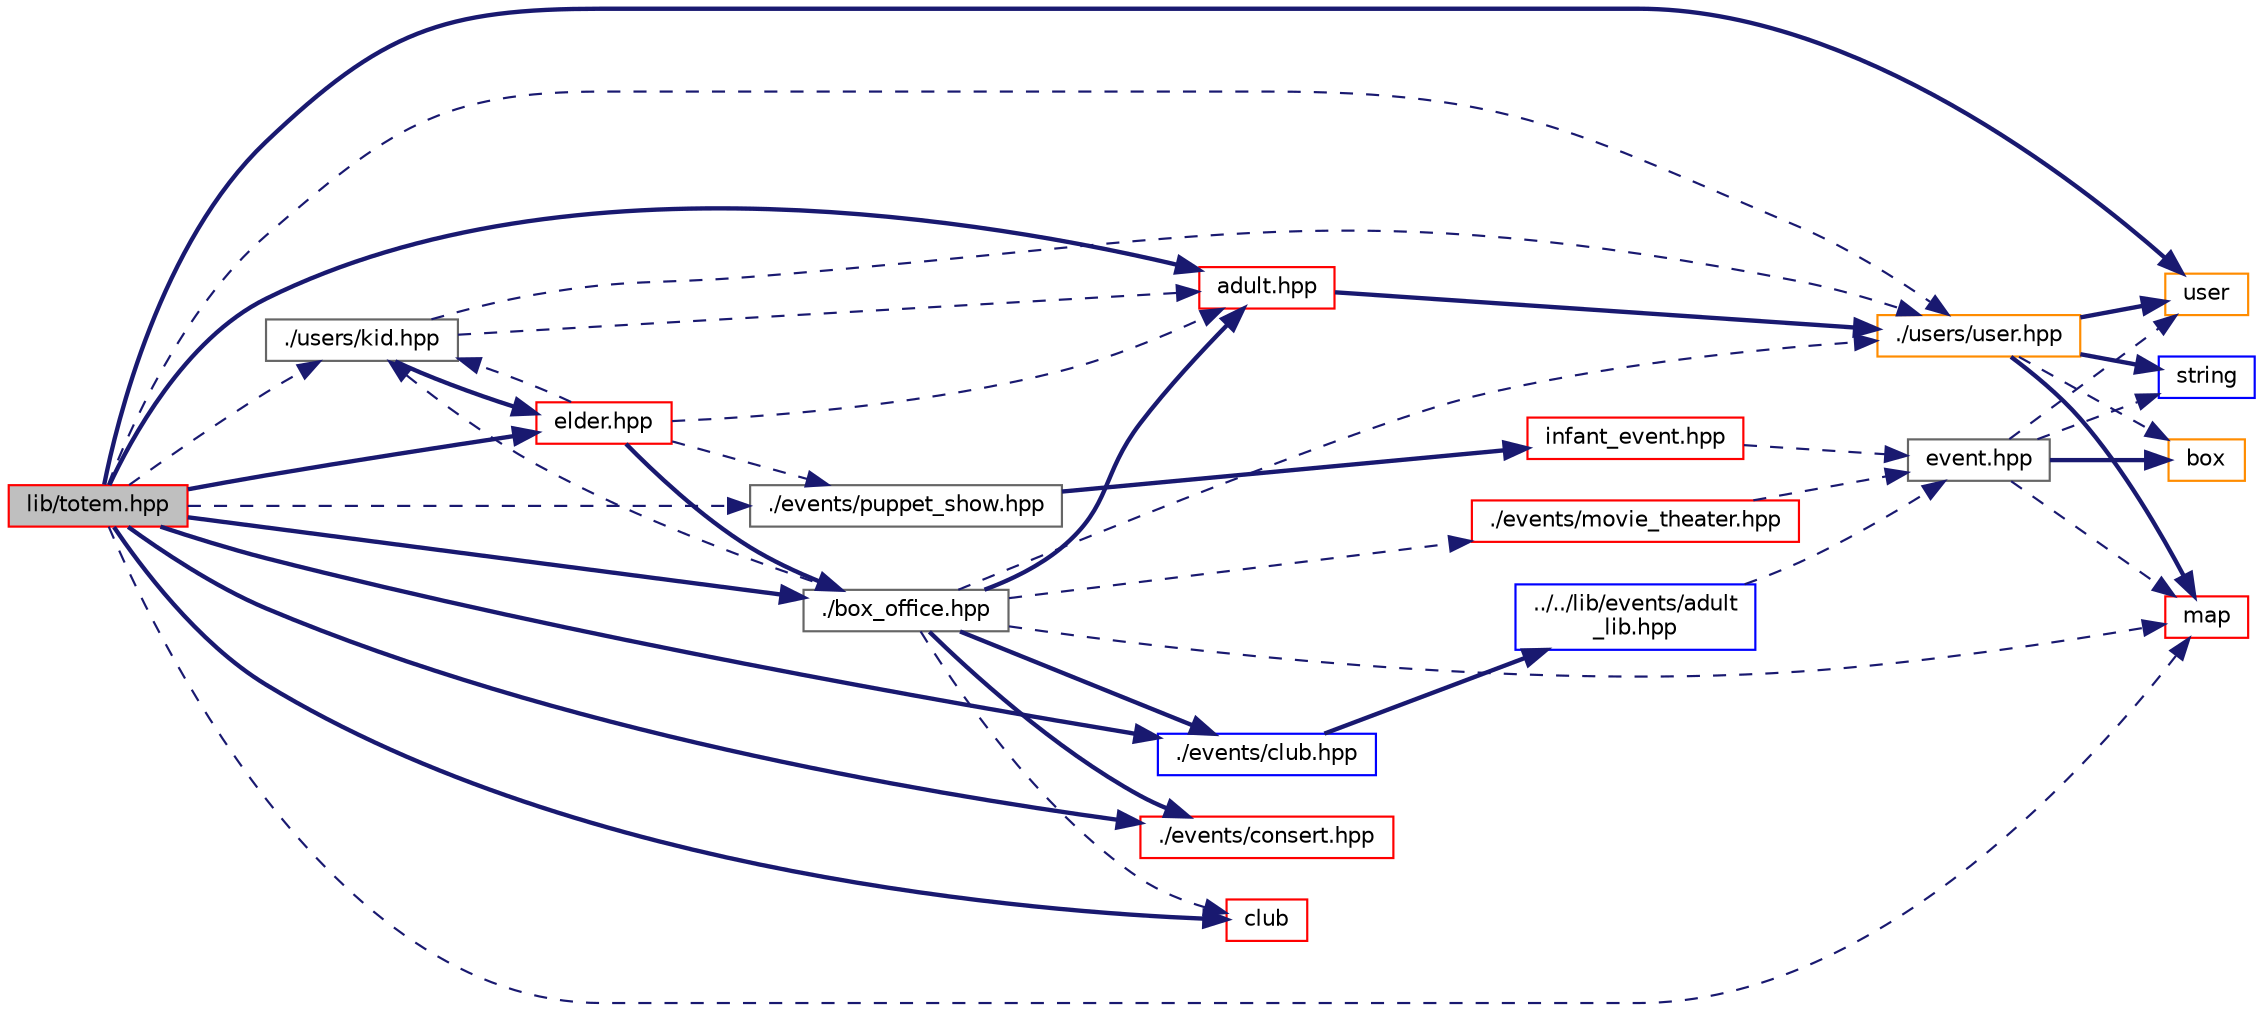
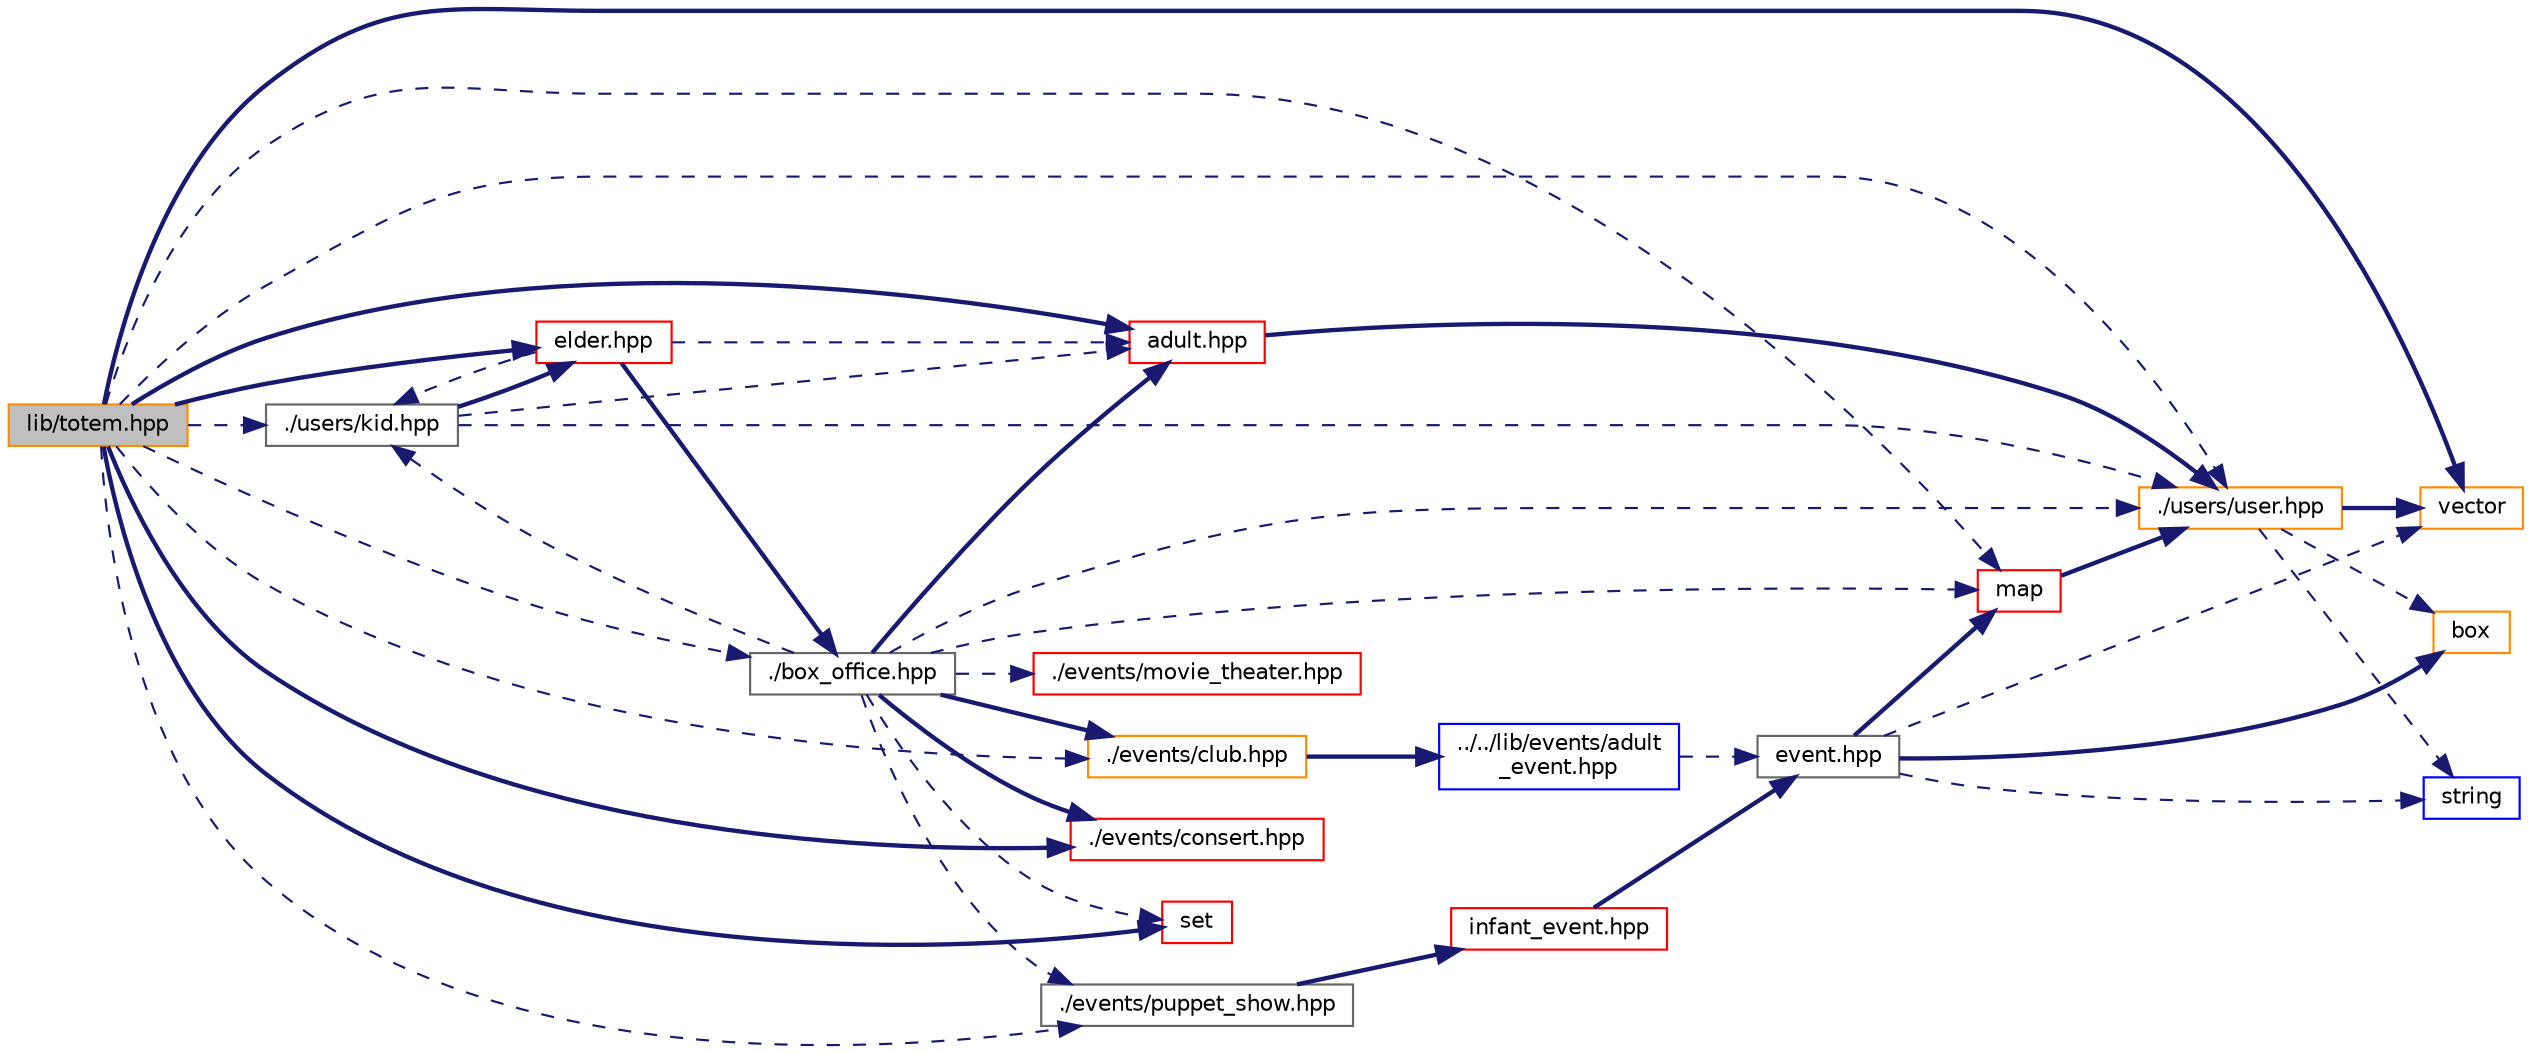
node "user": label "user" -> "vector"
edge "./users/user.hpp" -> "string": style bold -> dashed
edge "./users/user.hpp" -> "map": reversed
edge "infant_event.hpp" -> "event.hpp": style dashed -> bold
edge "elder.hpp" -> "./events/puppet_show.hpp": now "./box_office.hpp" -> "./events/puppet_show.hpp"
edge "./events/movie_theater.hpp" -> "event.hpp": removed
node "lib/totem.hpp": color red -> darkorange
edge "event.hpp" -> "map": style dashed -> bold
edge "lib/totem.hpp" -> "./box_office.hpp": style bold -> dashed
node "../../lib/events/adult _lib.hpp": label "../../lib/events/adult _lib.hpp" -> "../../lib/events/adult _event.hpp"
edge "lib/totem.hpp" -> "./events/club.hpp": style bold -> dashed
node "./events/club.hpp": color blue -> darkorange
node "club": label "club" -> "set"
